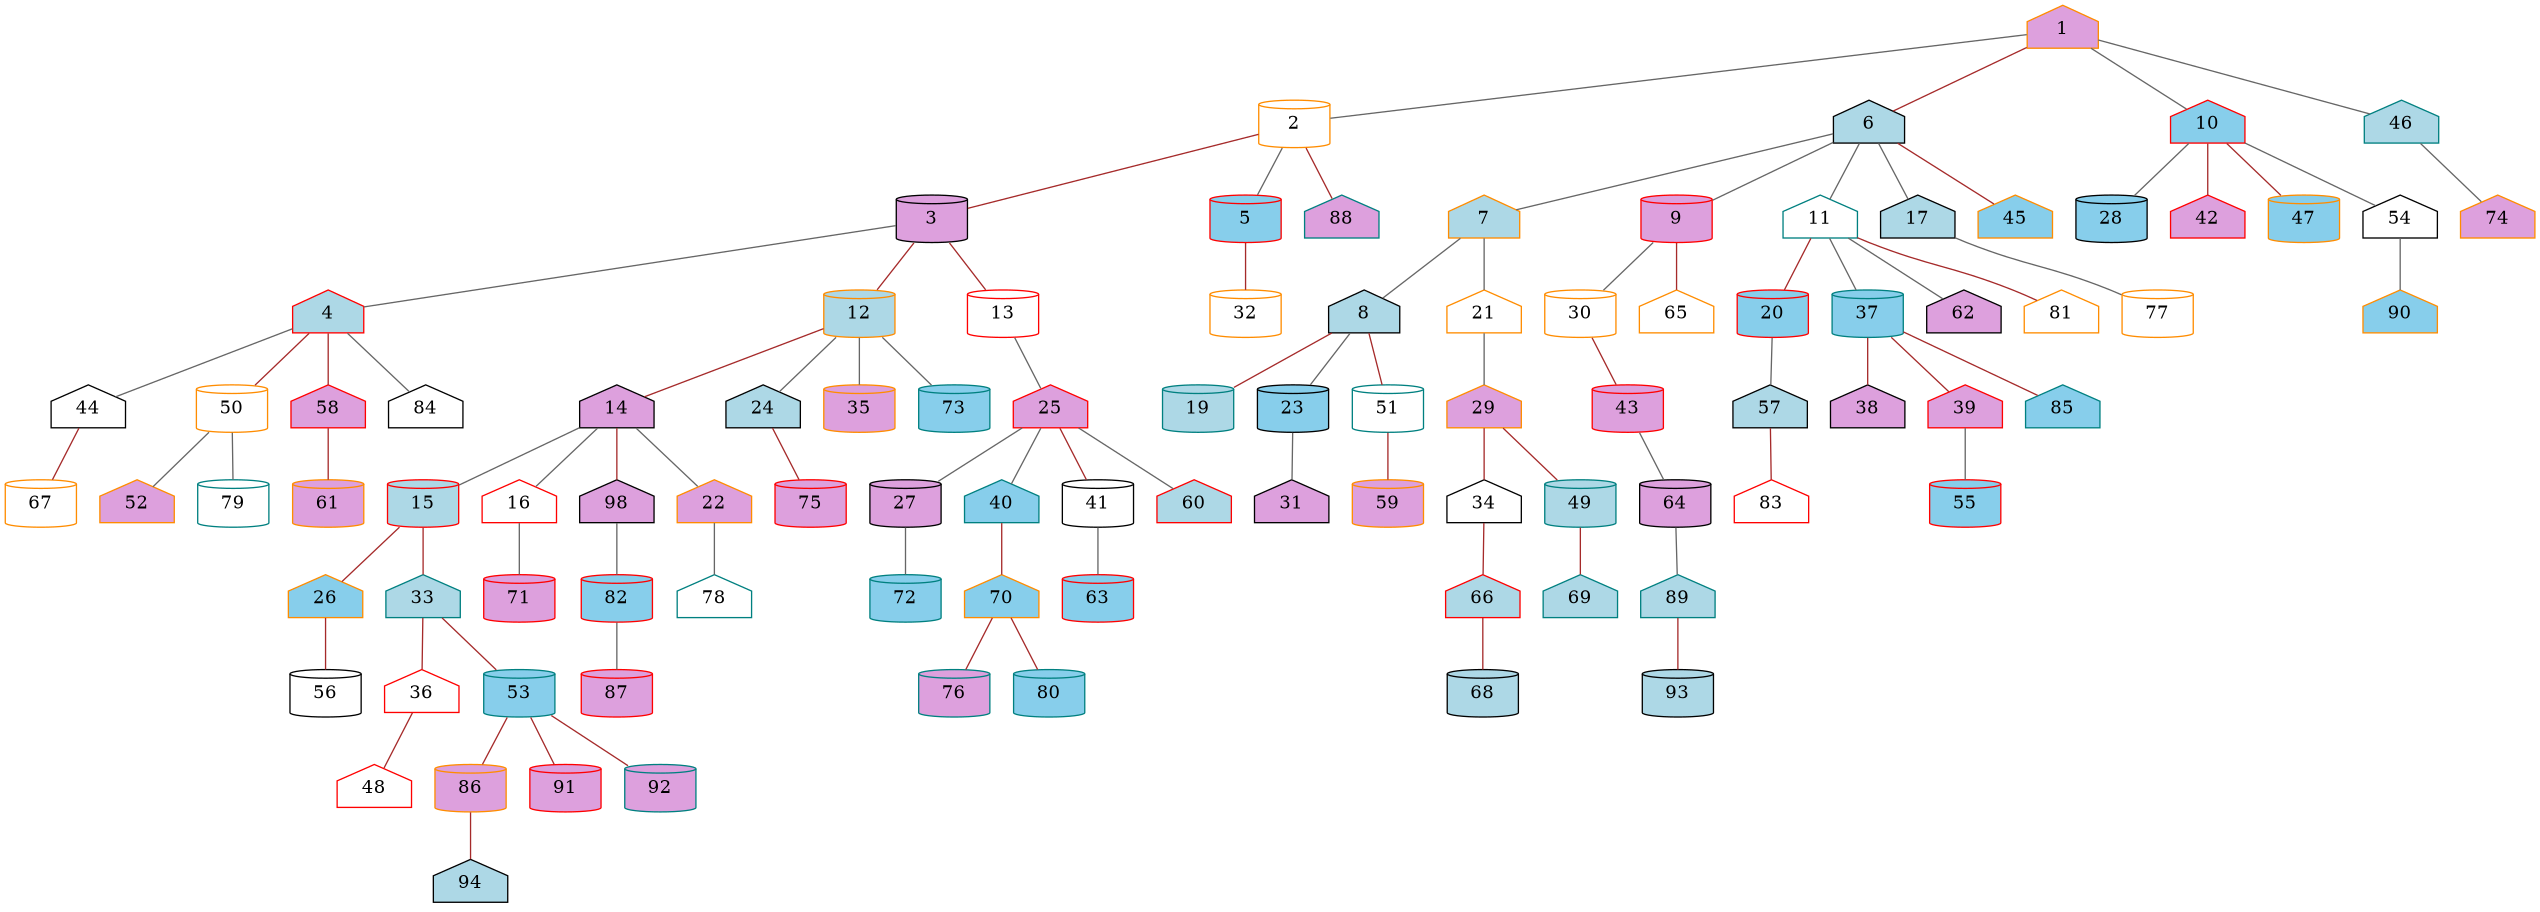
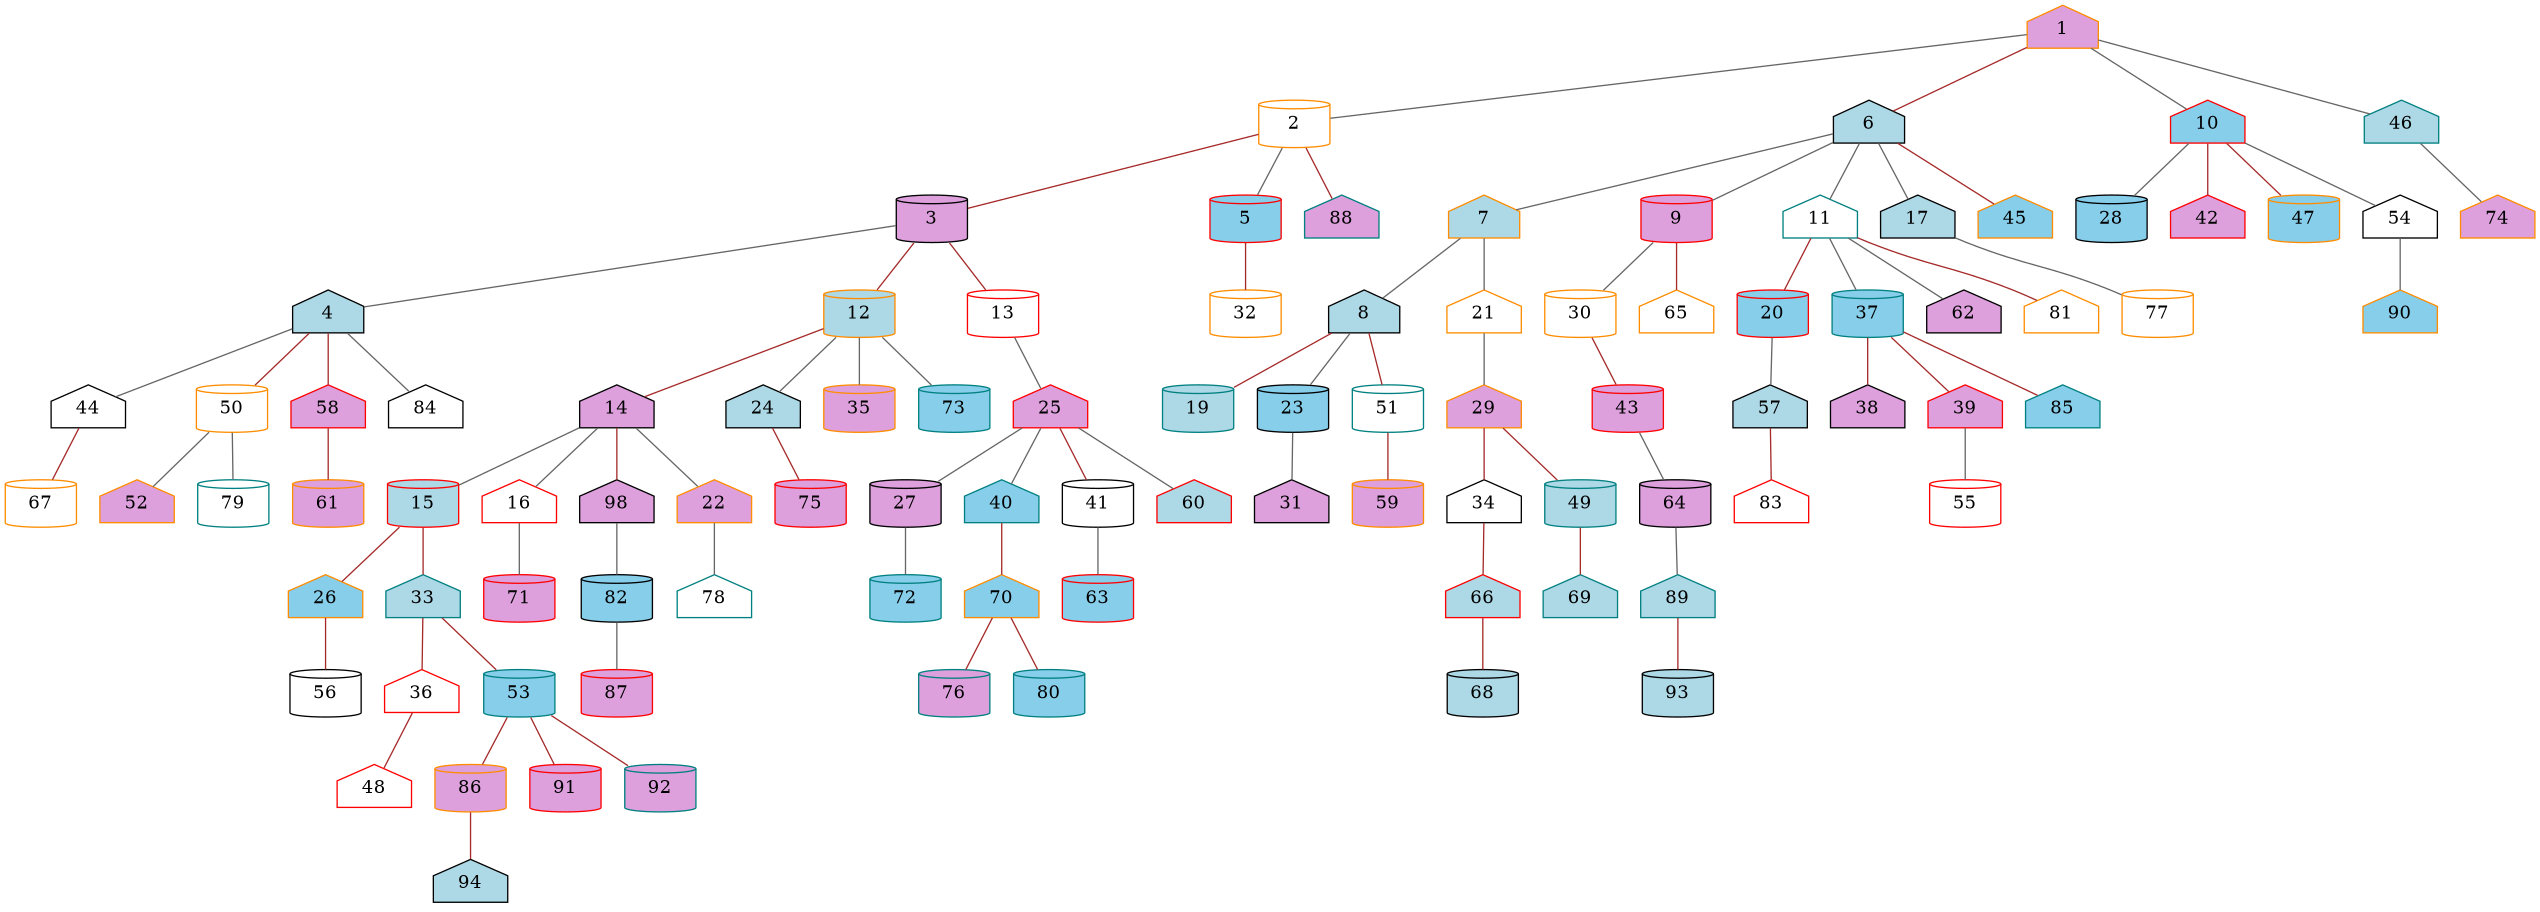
node "4": color red -> black
node "55": fillcolor skyblue -> white
node "82": color red -> black
